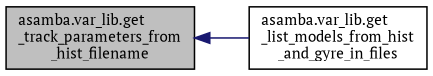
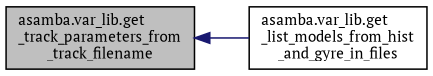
node "asamba.var_lib.get _track_parameters_from _hist_filename": label "asamba.var_lib.get _track_parameters_from _hist_filename" -> "asamba.var_lib.get _track_parameters_from _track_filename"
